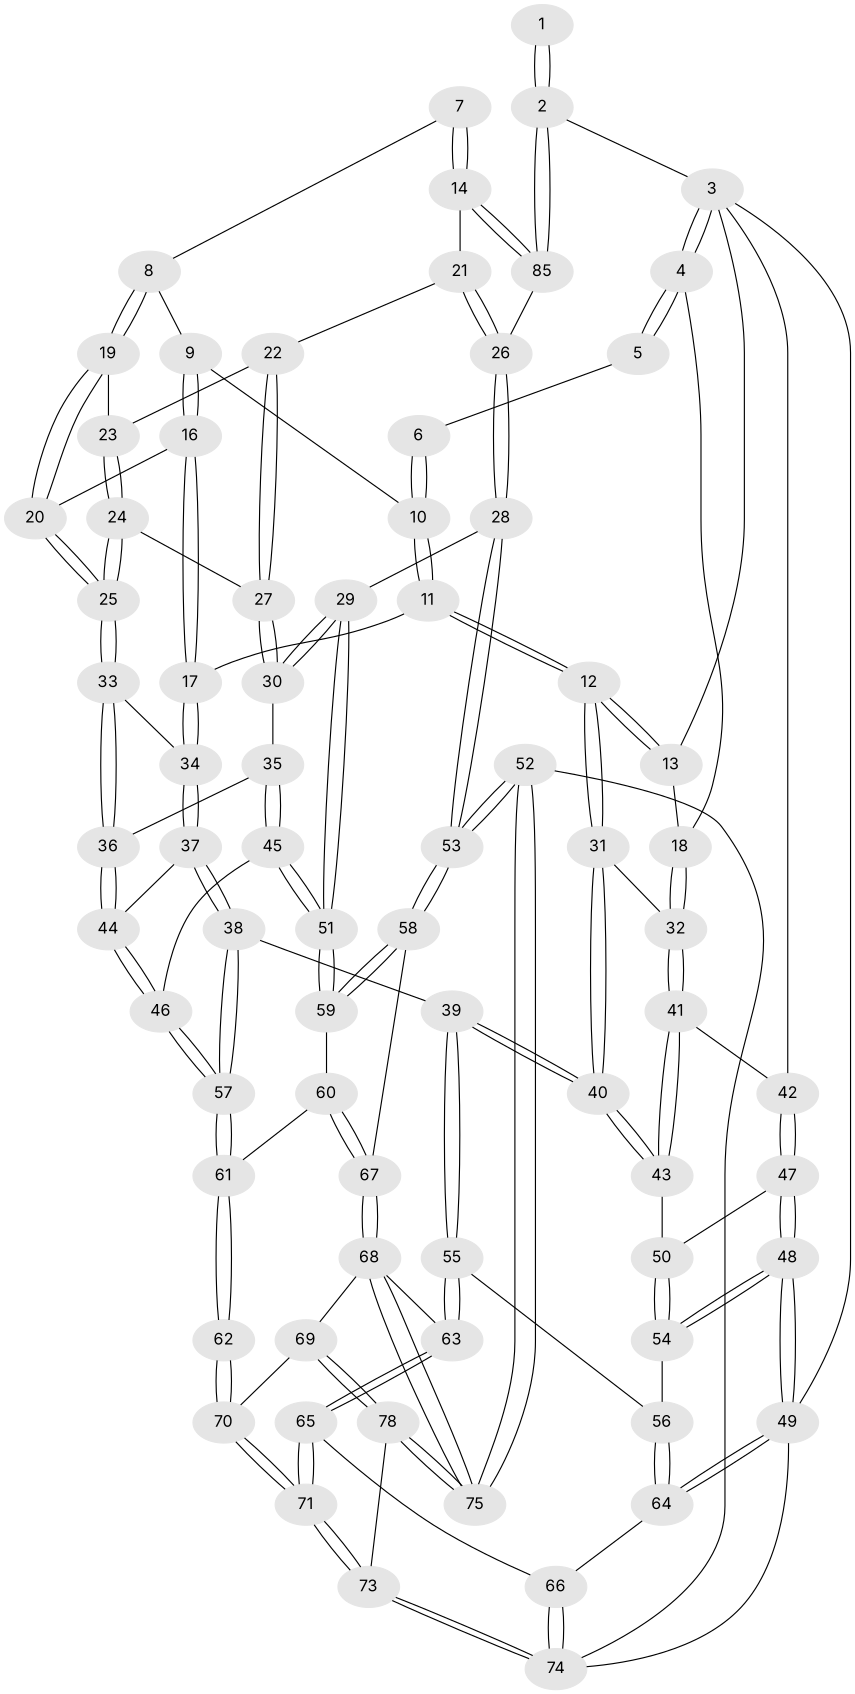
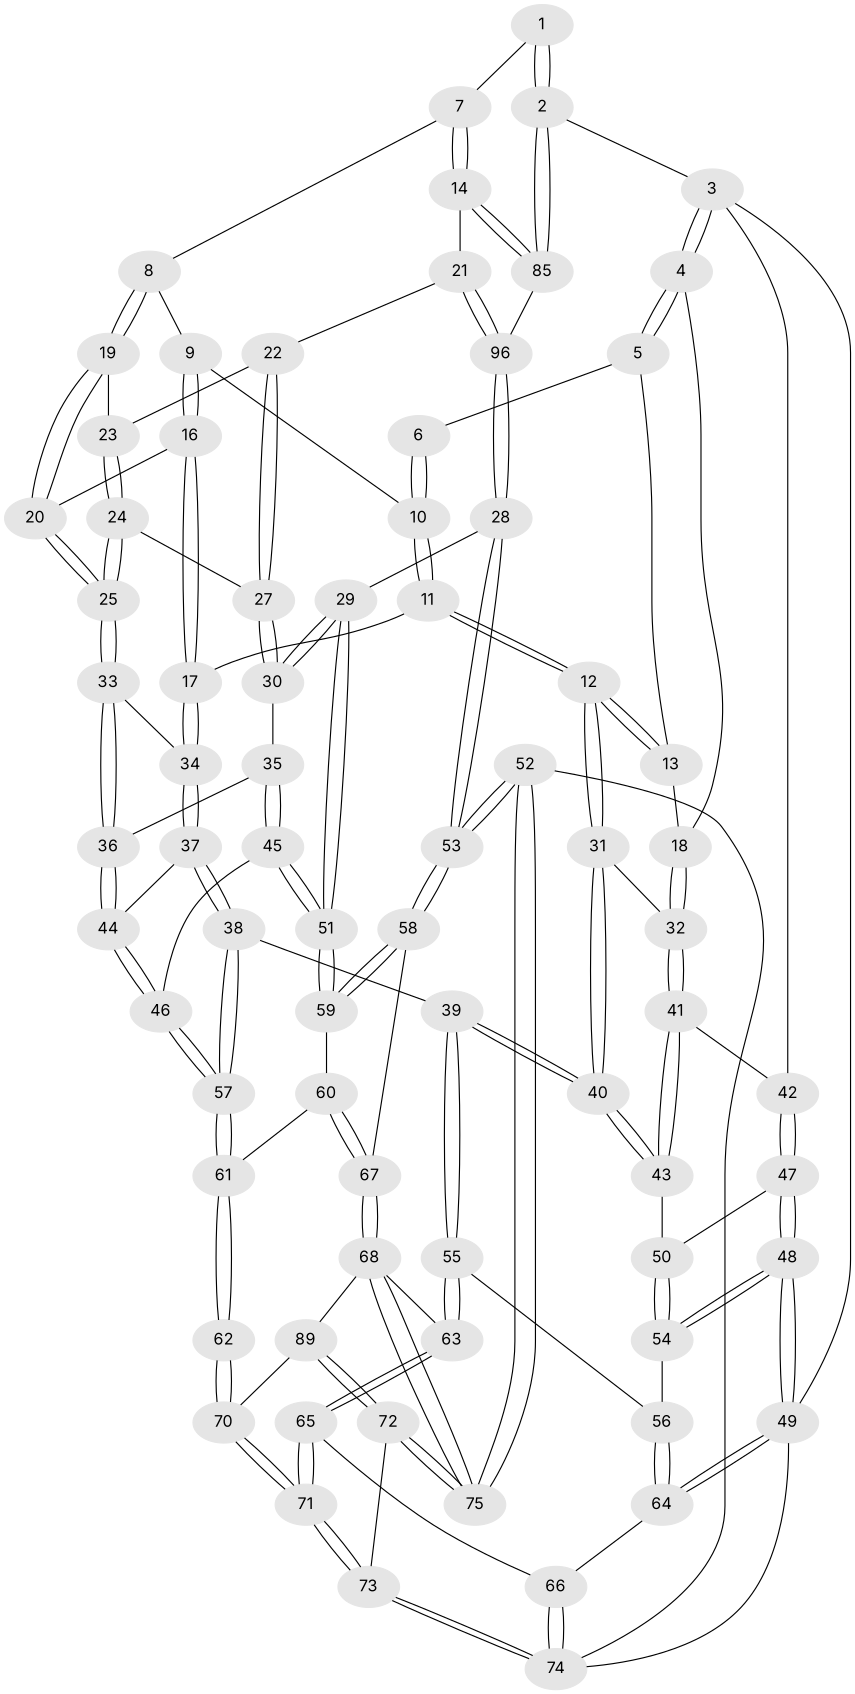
edge "1" -- "7": added
node "26": label "26" -> "96"
edge "3" -- "13": now "5" -- "13"
node "69": label "69" -> "89"
node "78": label "78" -> "72"
